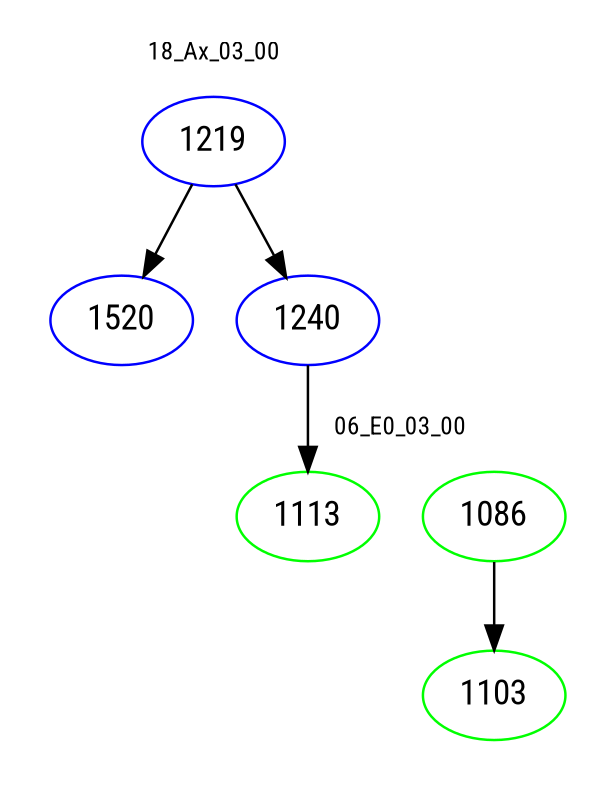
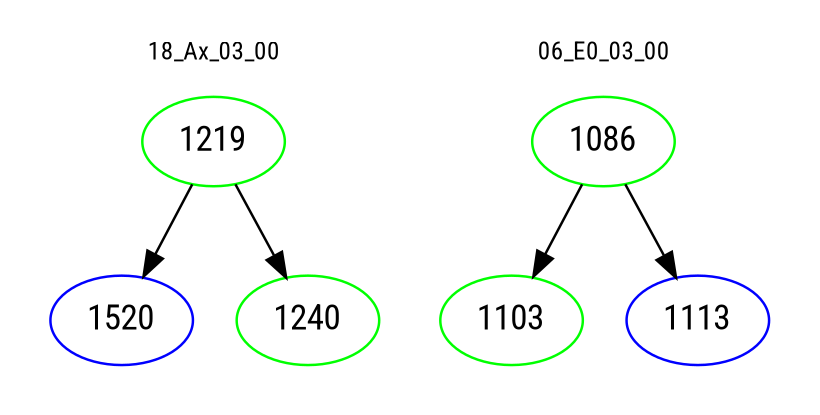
node "1219": color blue -> green
node "1240": color blue -> green
edge "1240" -> "1113": now "1086" -> "1113"
node "1113": color green -> blue
